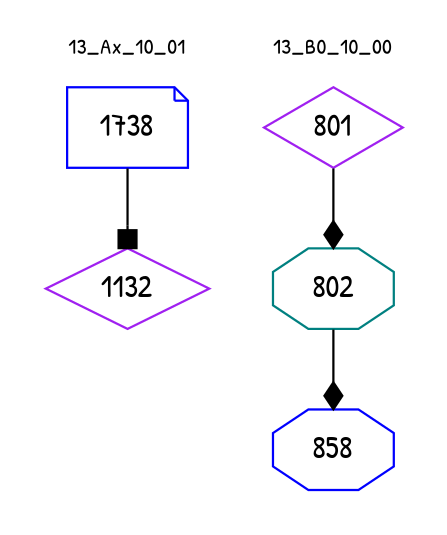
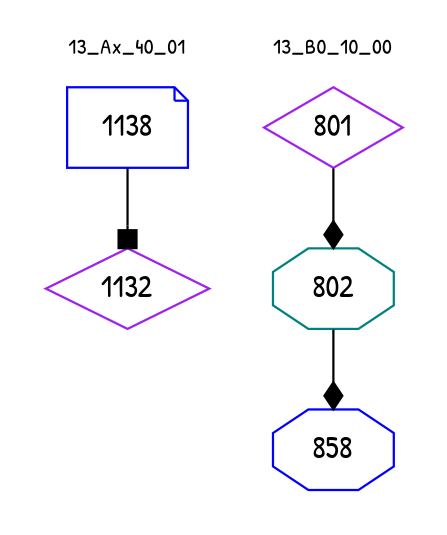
cluster "13_Ax_10_01": label "13_Ax_10_01" -> "13_Ax_40_01"
node "1738": label "1738" -> "1138"
